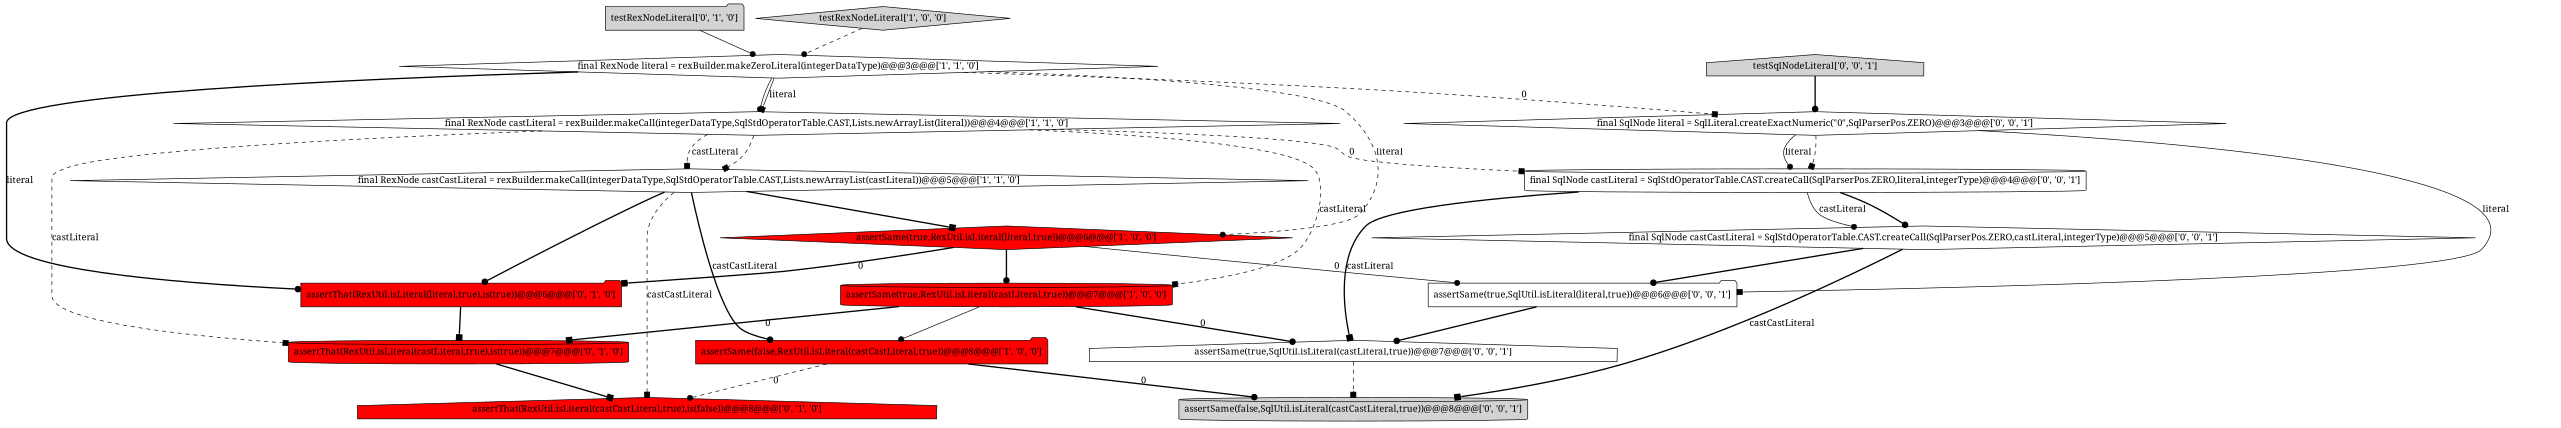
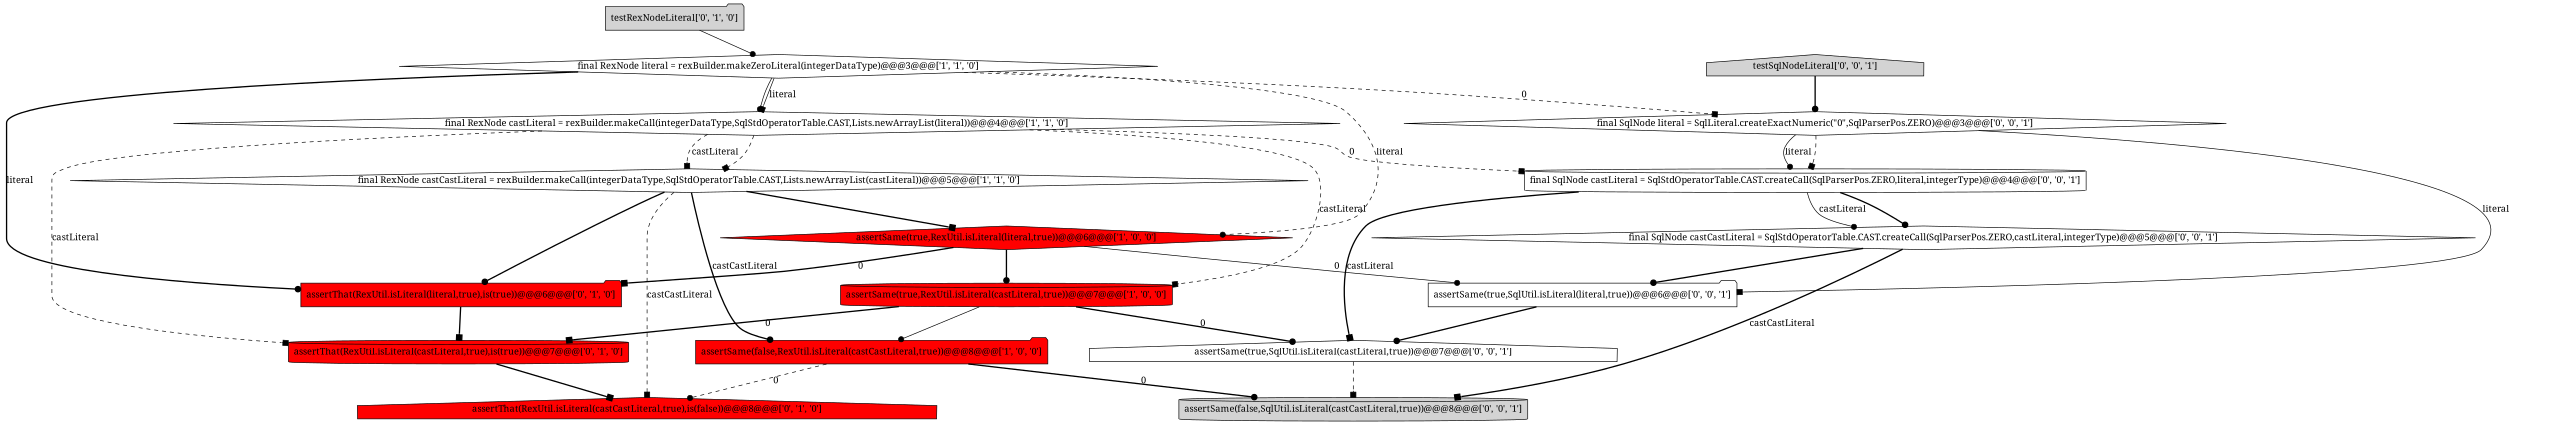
node "testRexNodeLiteral['1', '0', '0']": removed
